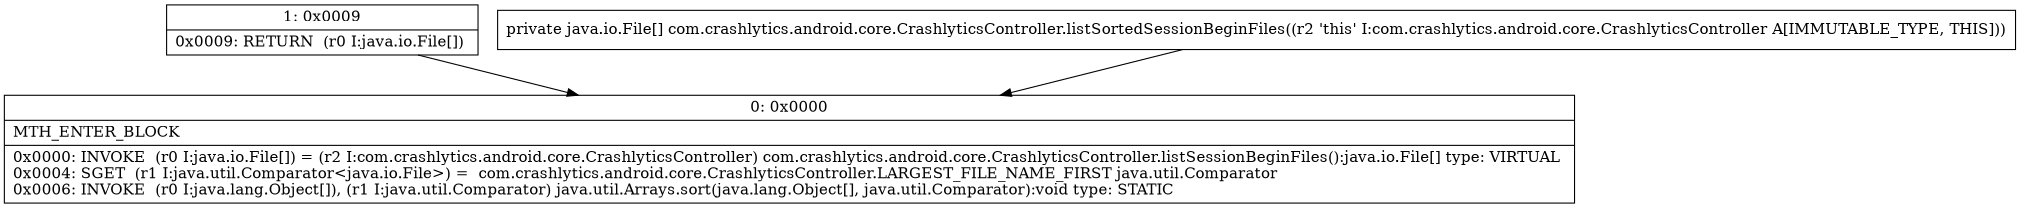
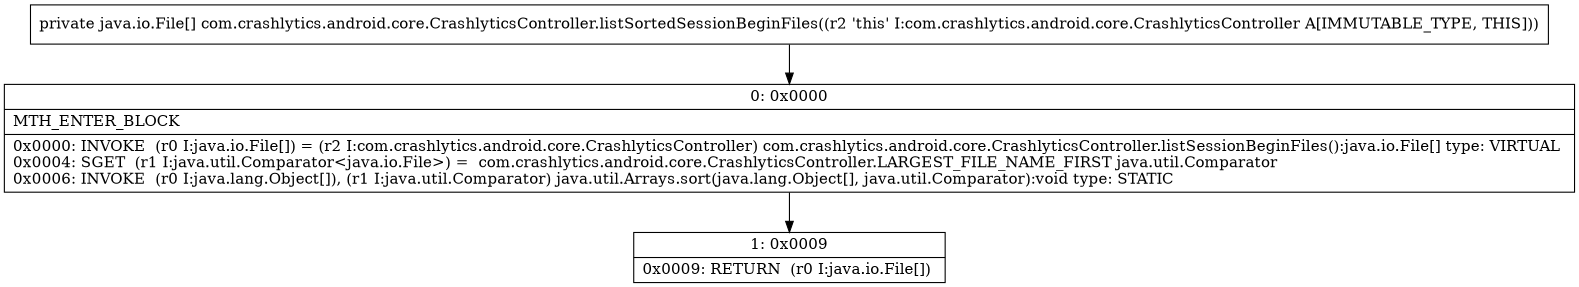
edge "1: 0x0009" -> "0: 0x0000": reversed
